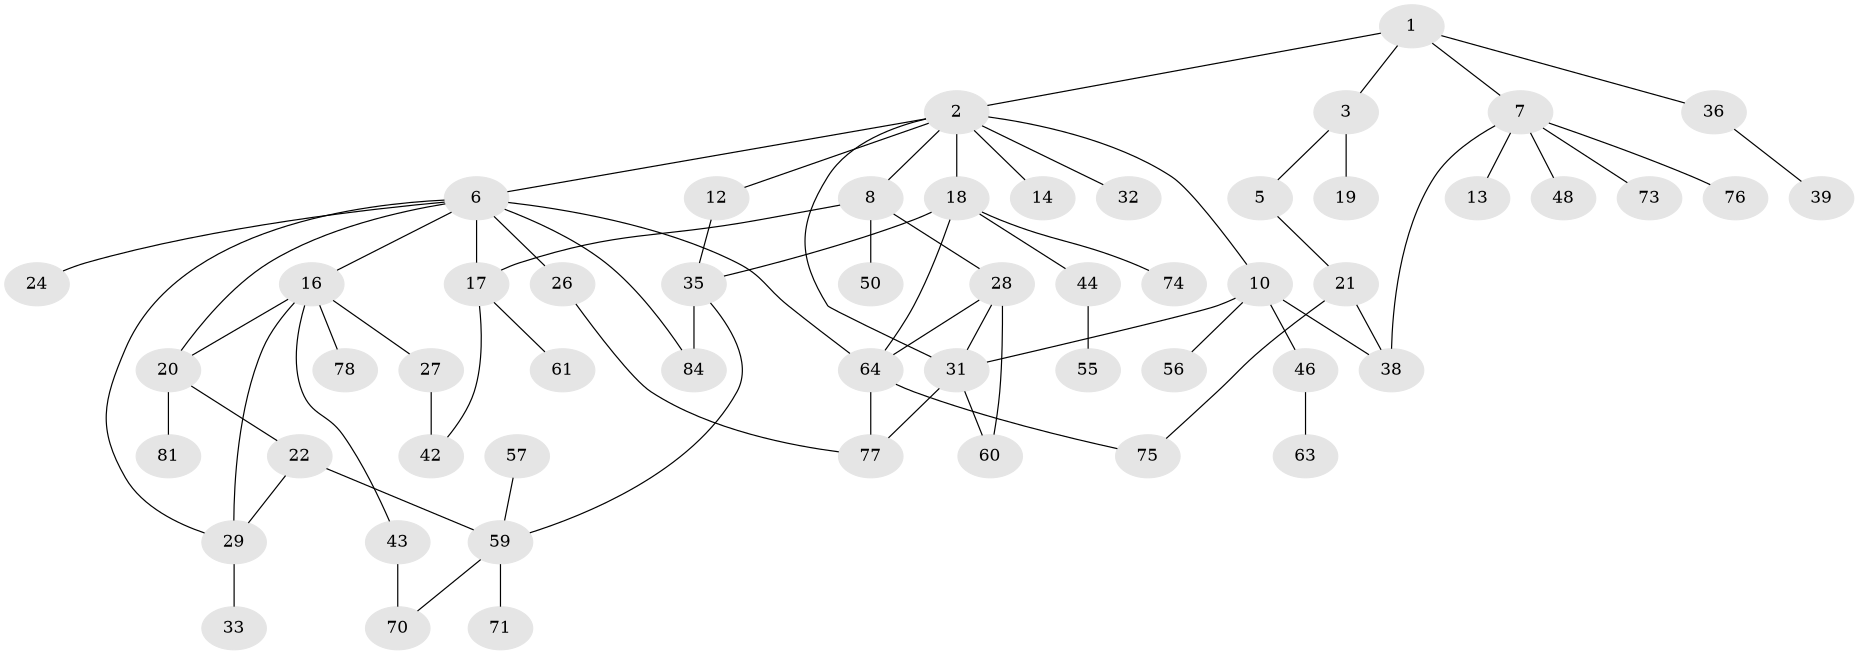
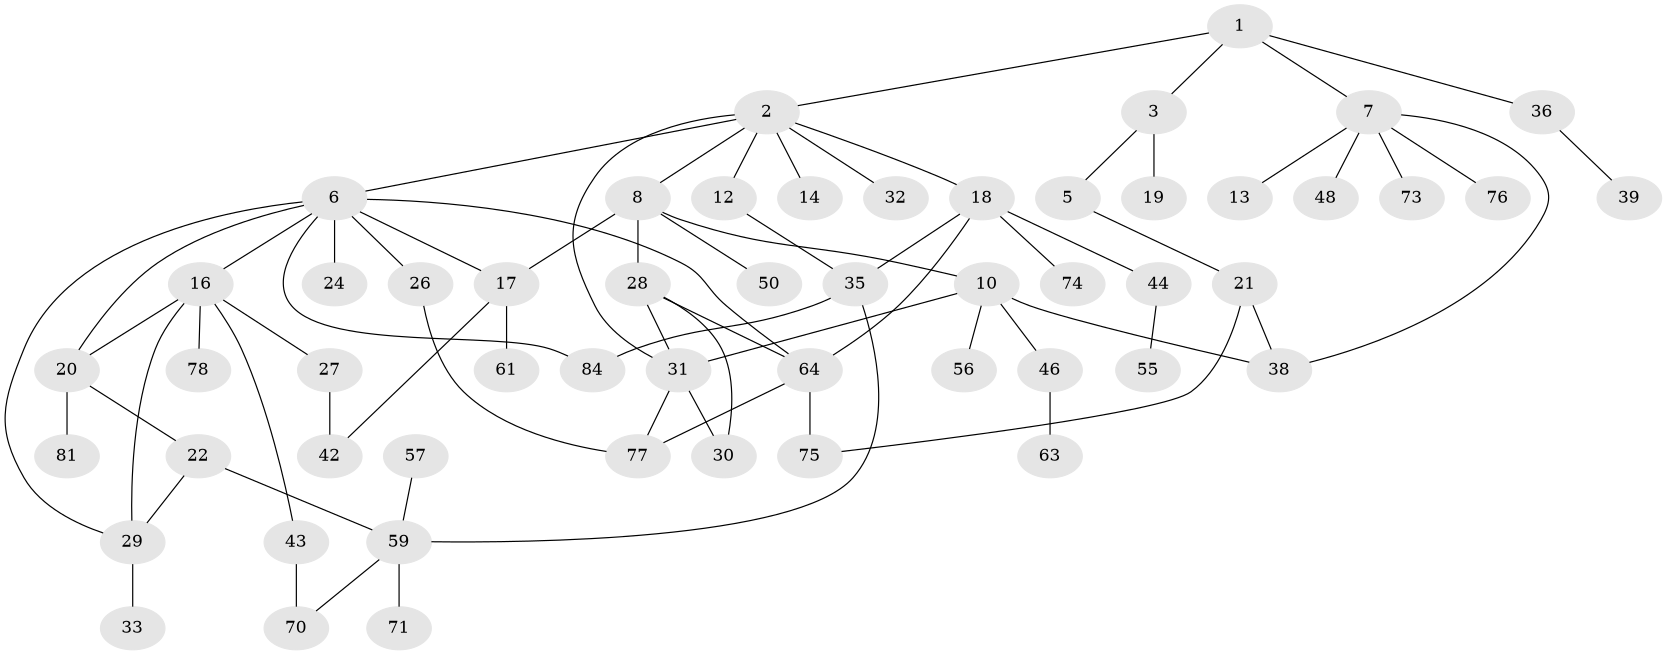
edge "2" -- "10": now "8" -- "10"
node "60": label "60" -> "30"
